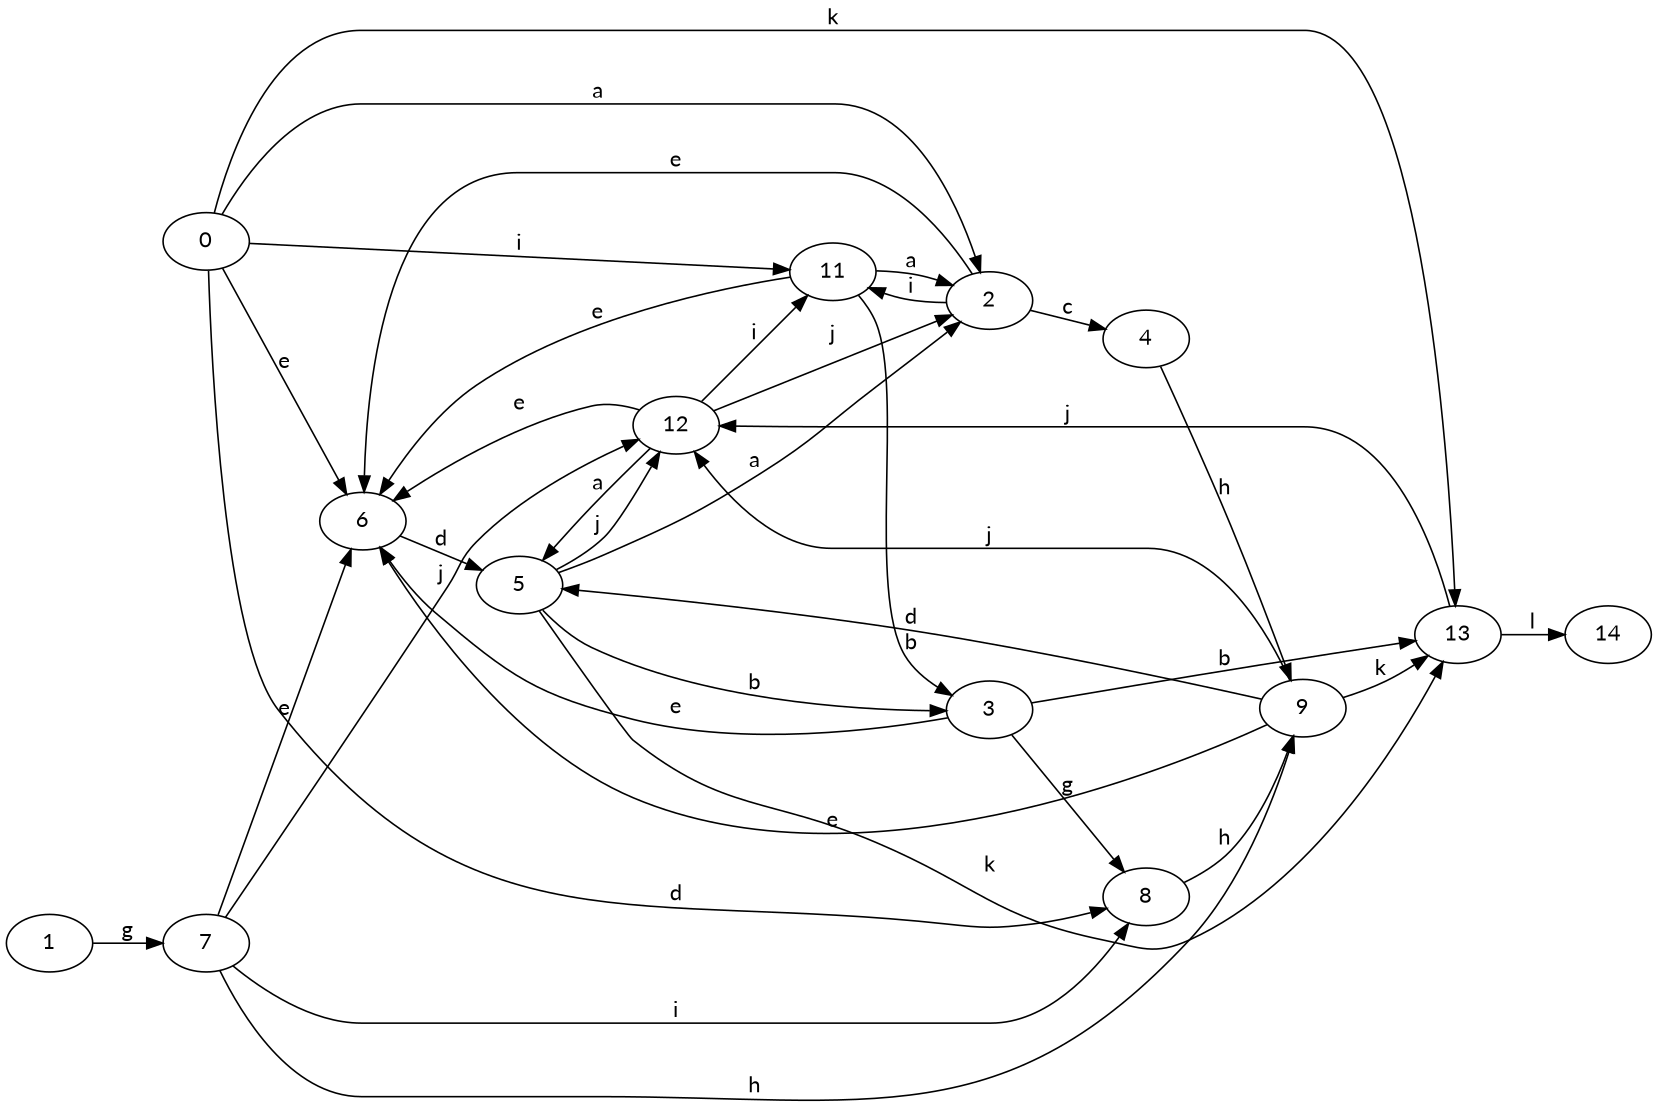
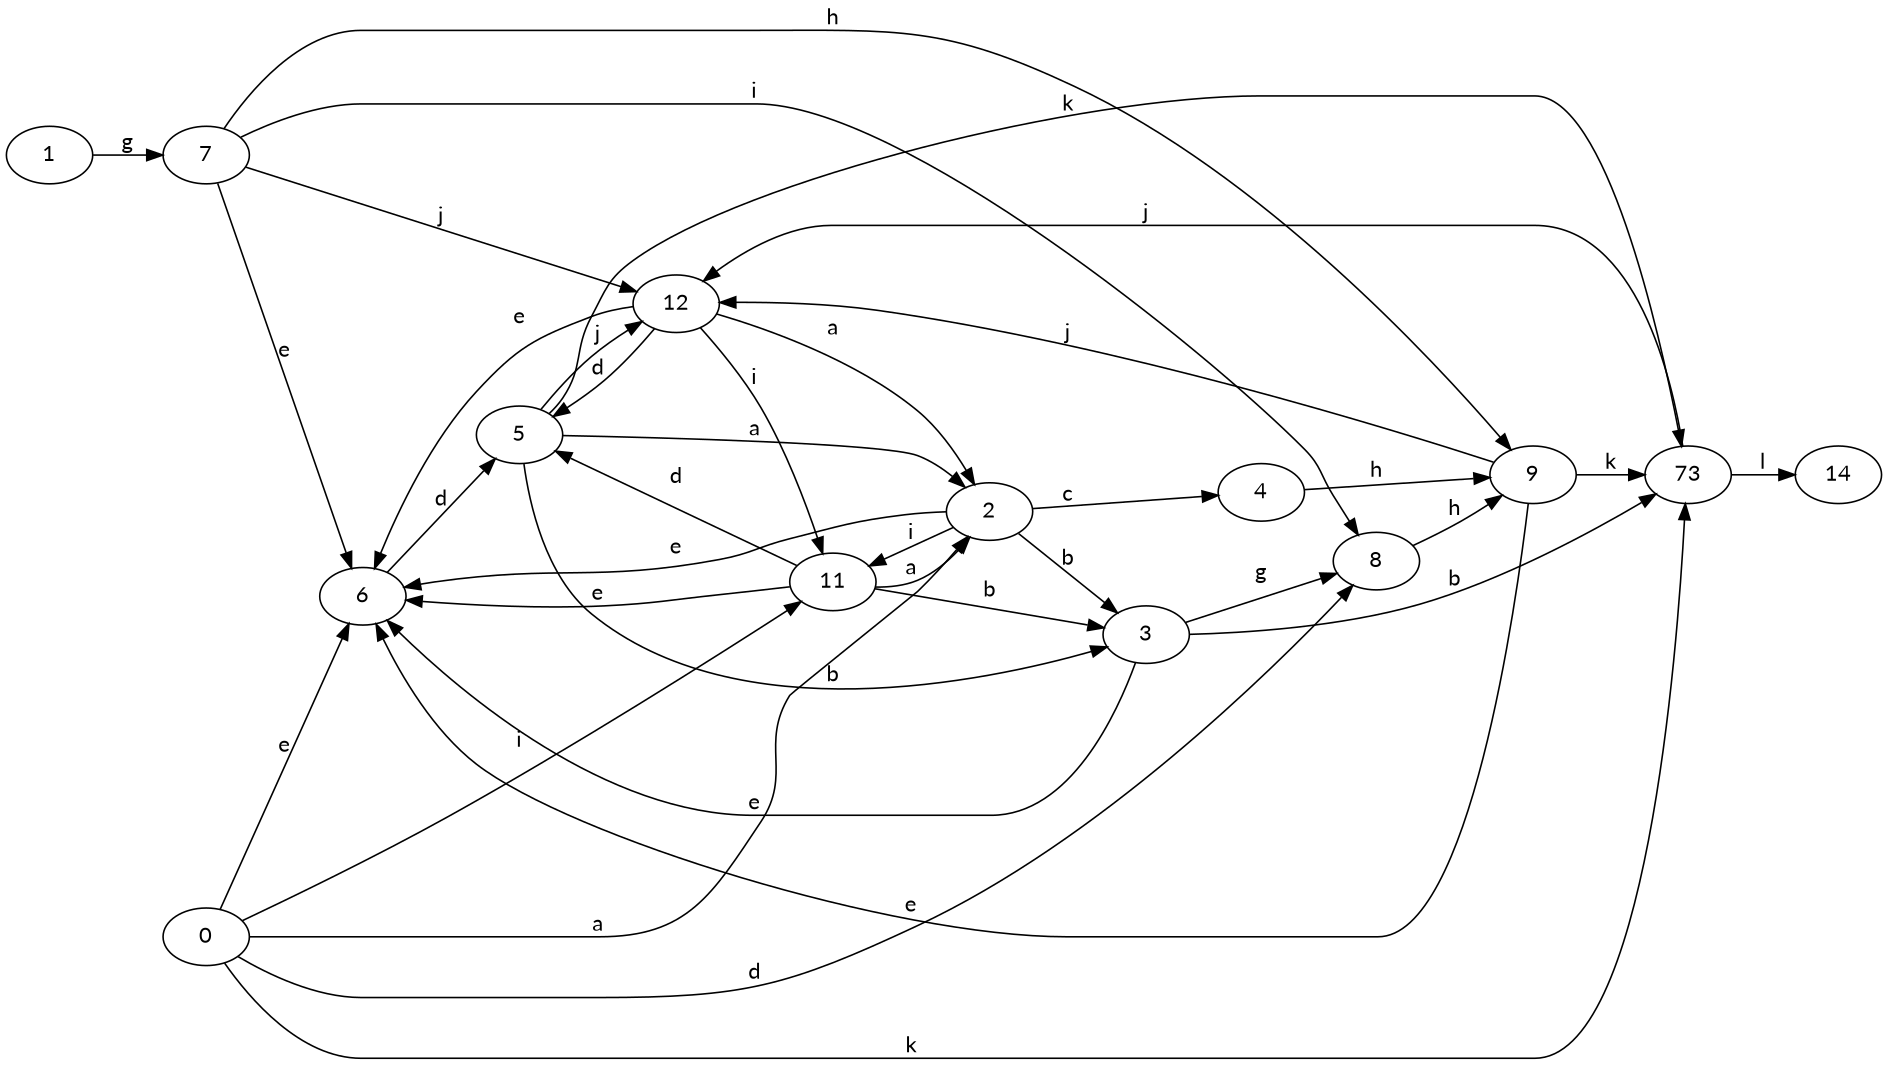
edge "12" -> "2": label "j" -> "a"
edge "12" -> "5": label "a" -> "d"
edge "2" -> "3": added, label "b"
edge "9" -> "5": now "11" -> "5"
node "13": label "13" -> "73"
